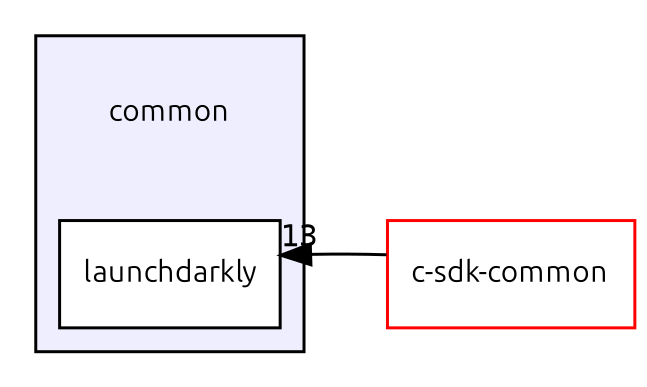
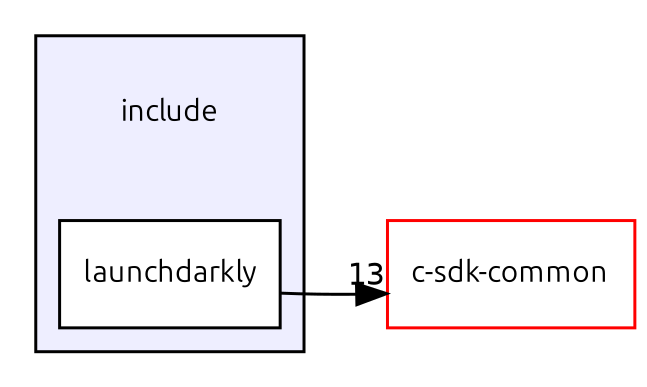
node "common": label "common" -> "include"
edge "c-sdk-common" -> "launchdarkly": reversed
